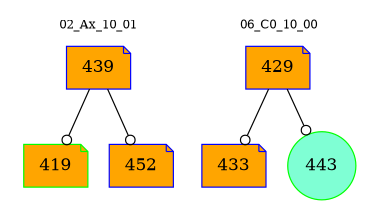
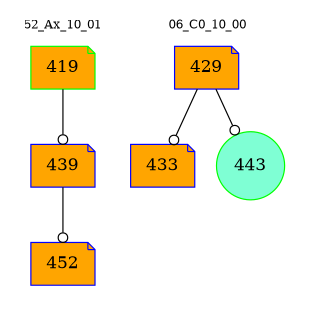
cluster "02_Ax_10_01": label "02_Ax_10_01" -> "52_Ax_10_01"
edge "439" -> "419": reversed
